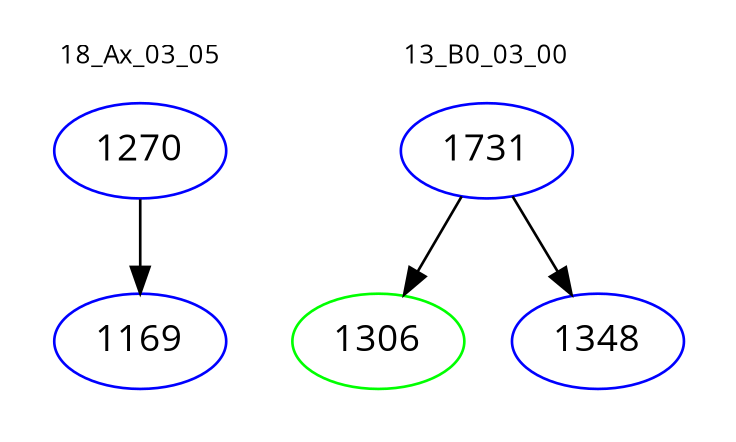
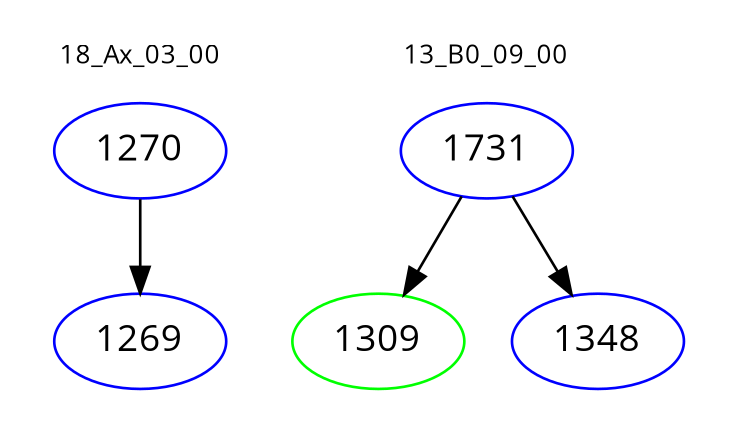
cluster "18_Ax_03_05": label "18_Ax_03_05" -> "18_Ax_03_00"
cluster "13_B0_03_00": label "13_B0_03_00" -> "13_B0_09_00"
node "1169": label "1169" -> "1269"
node "1306": label "1306" -> "1309"
